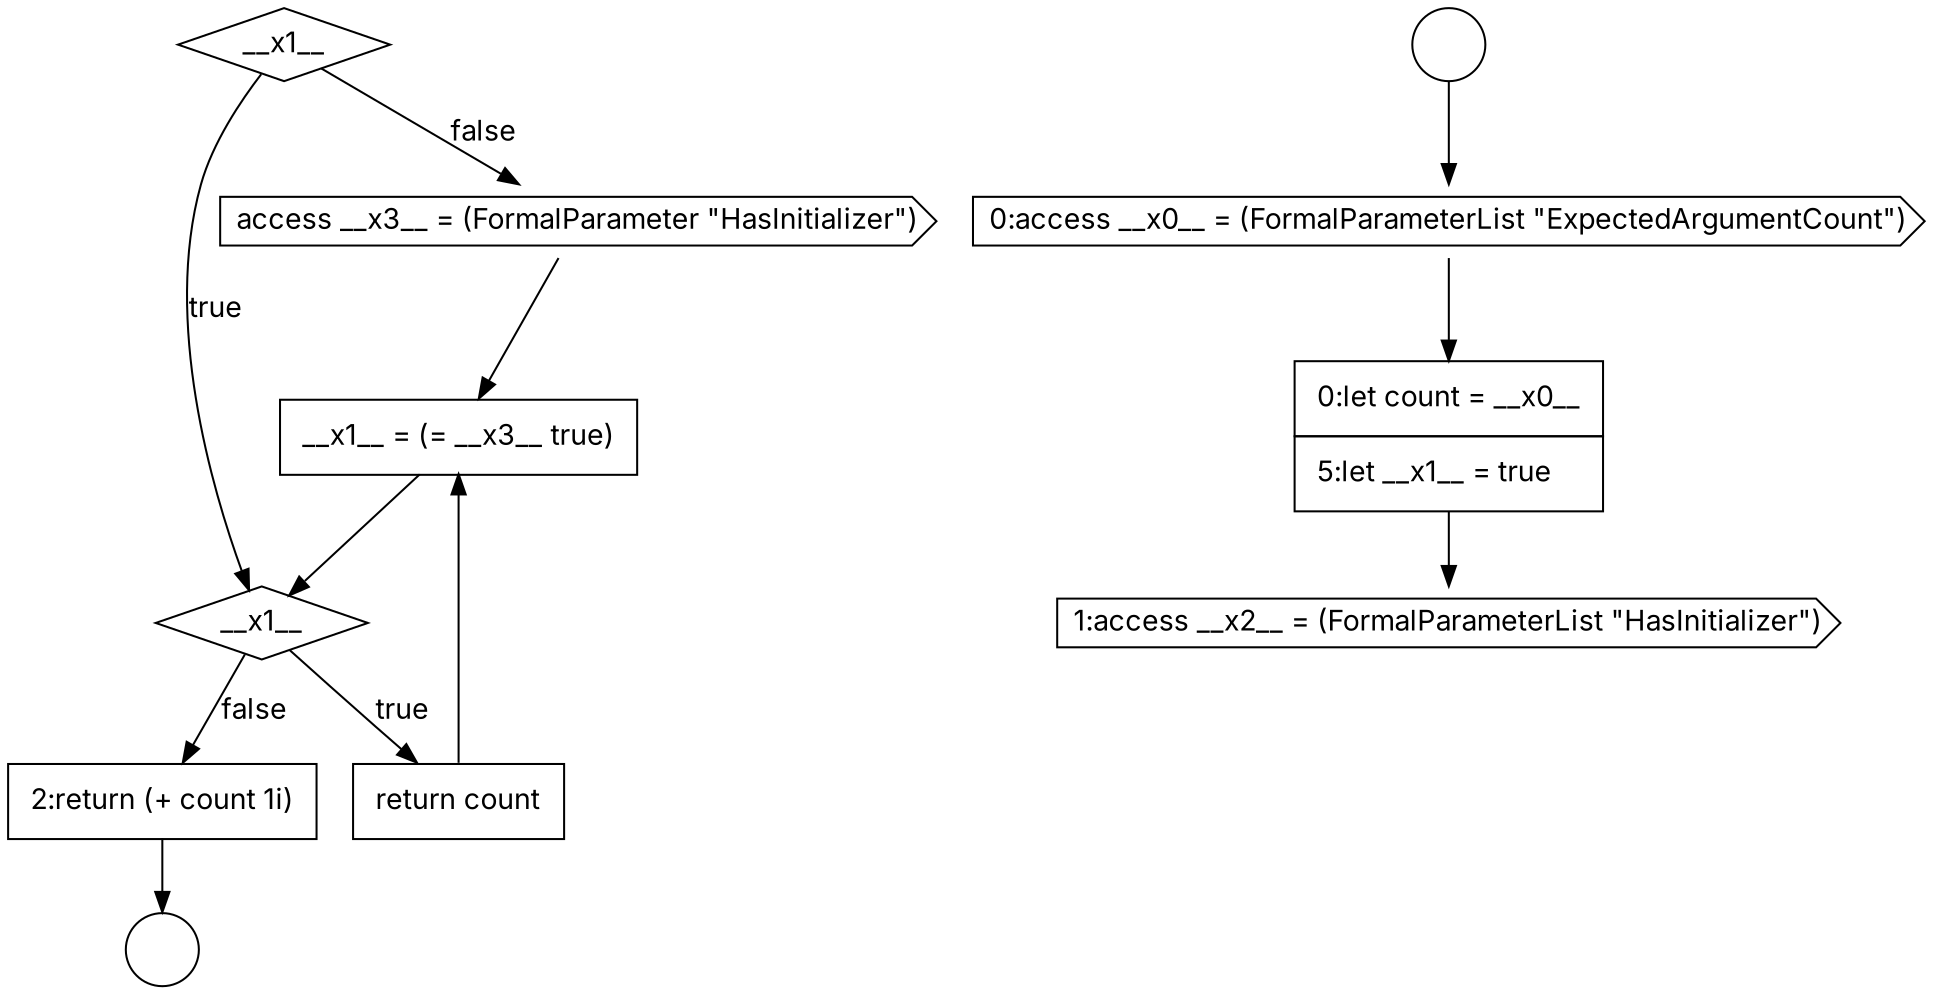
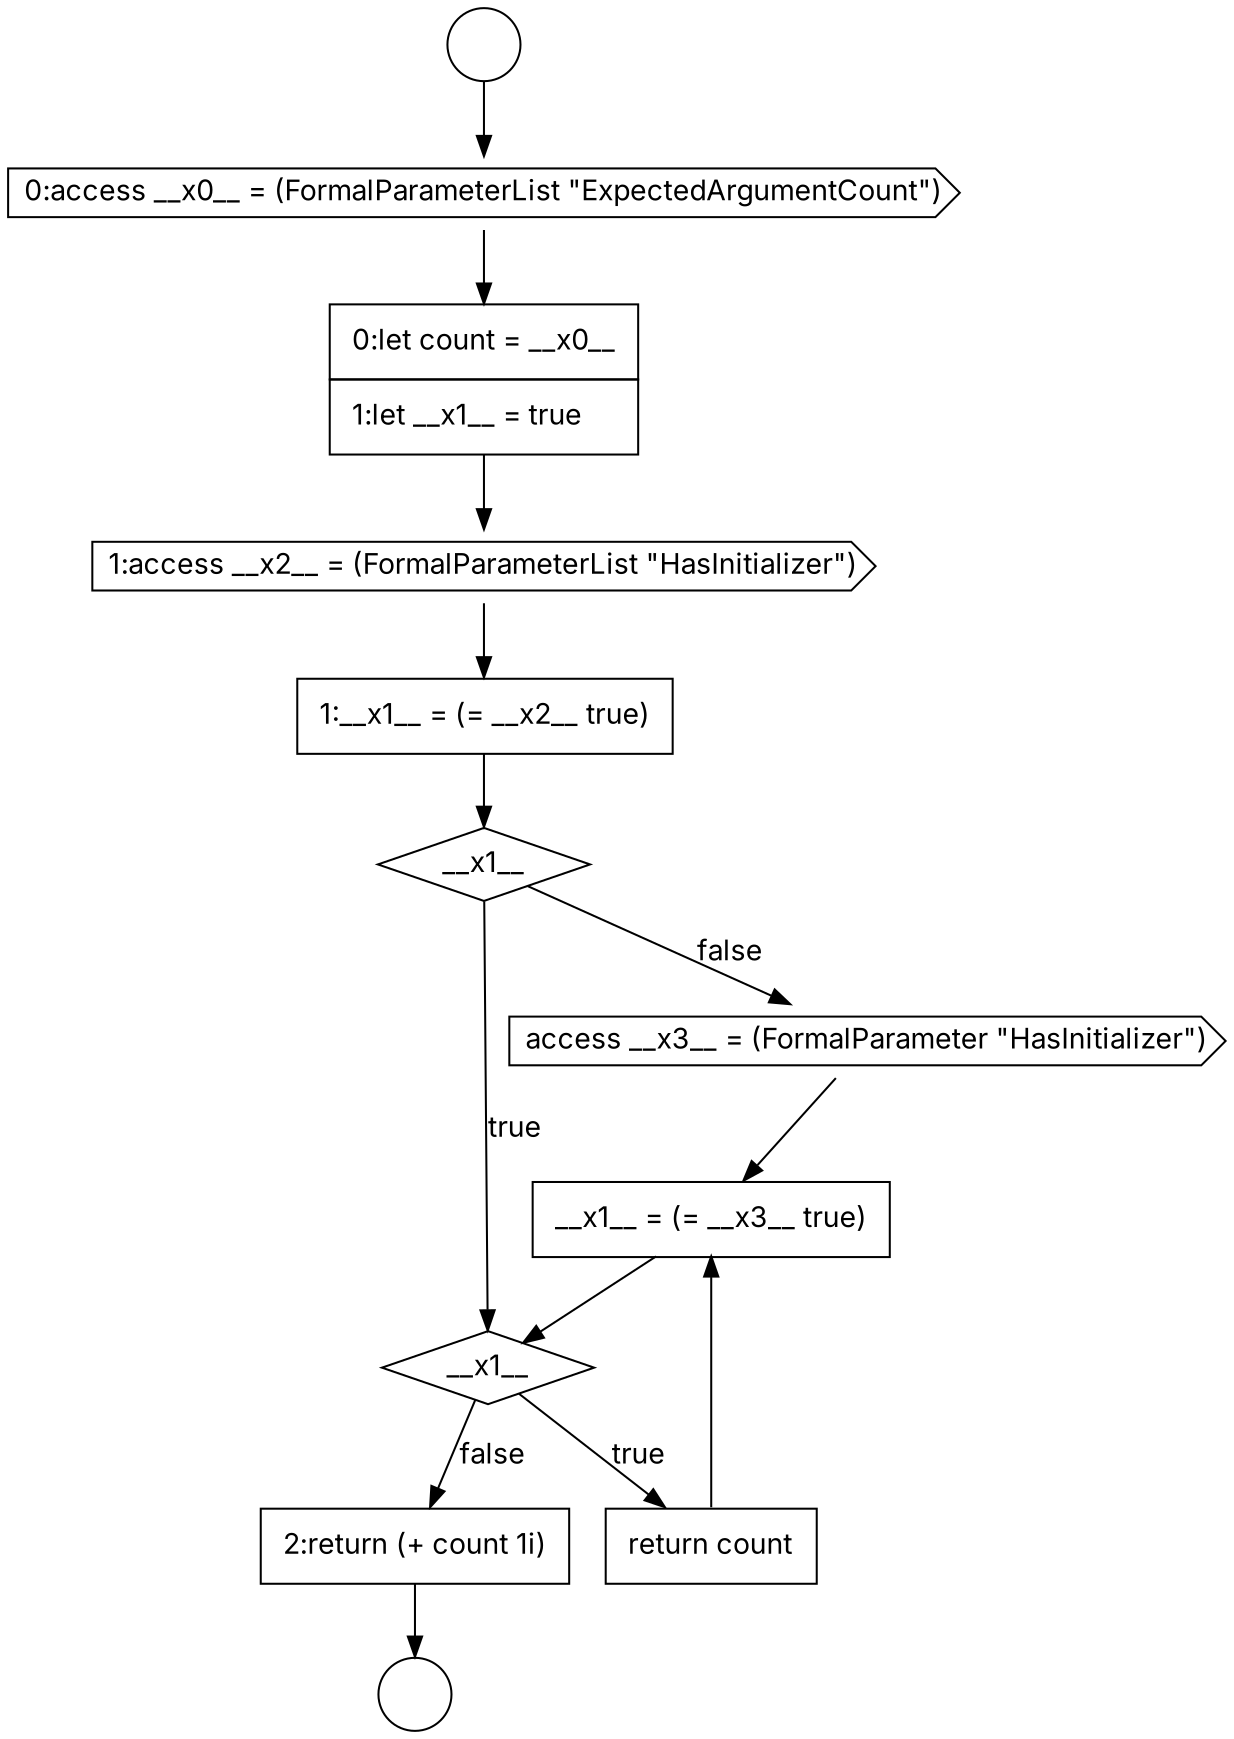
node "0:let count = __x0__": text "5:let __x1__ = true" -> "1:let __x1__ = true"
node "1:__x1__ = (= __x2__ true)": added
